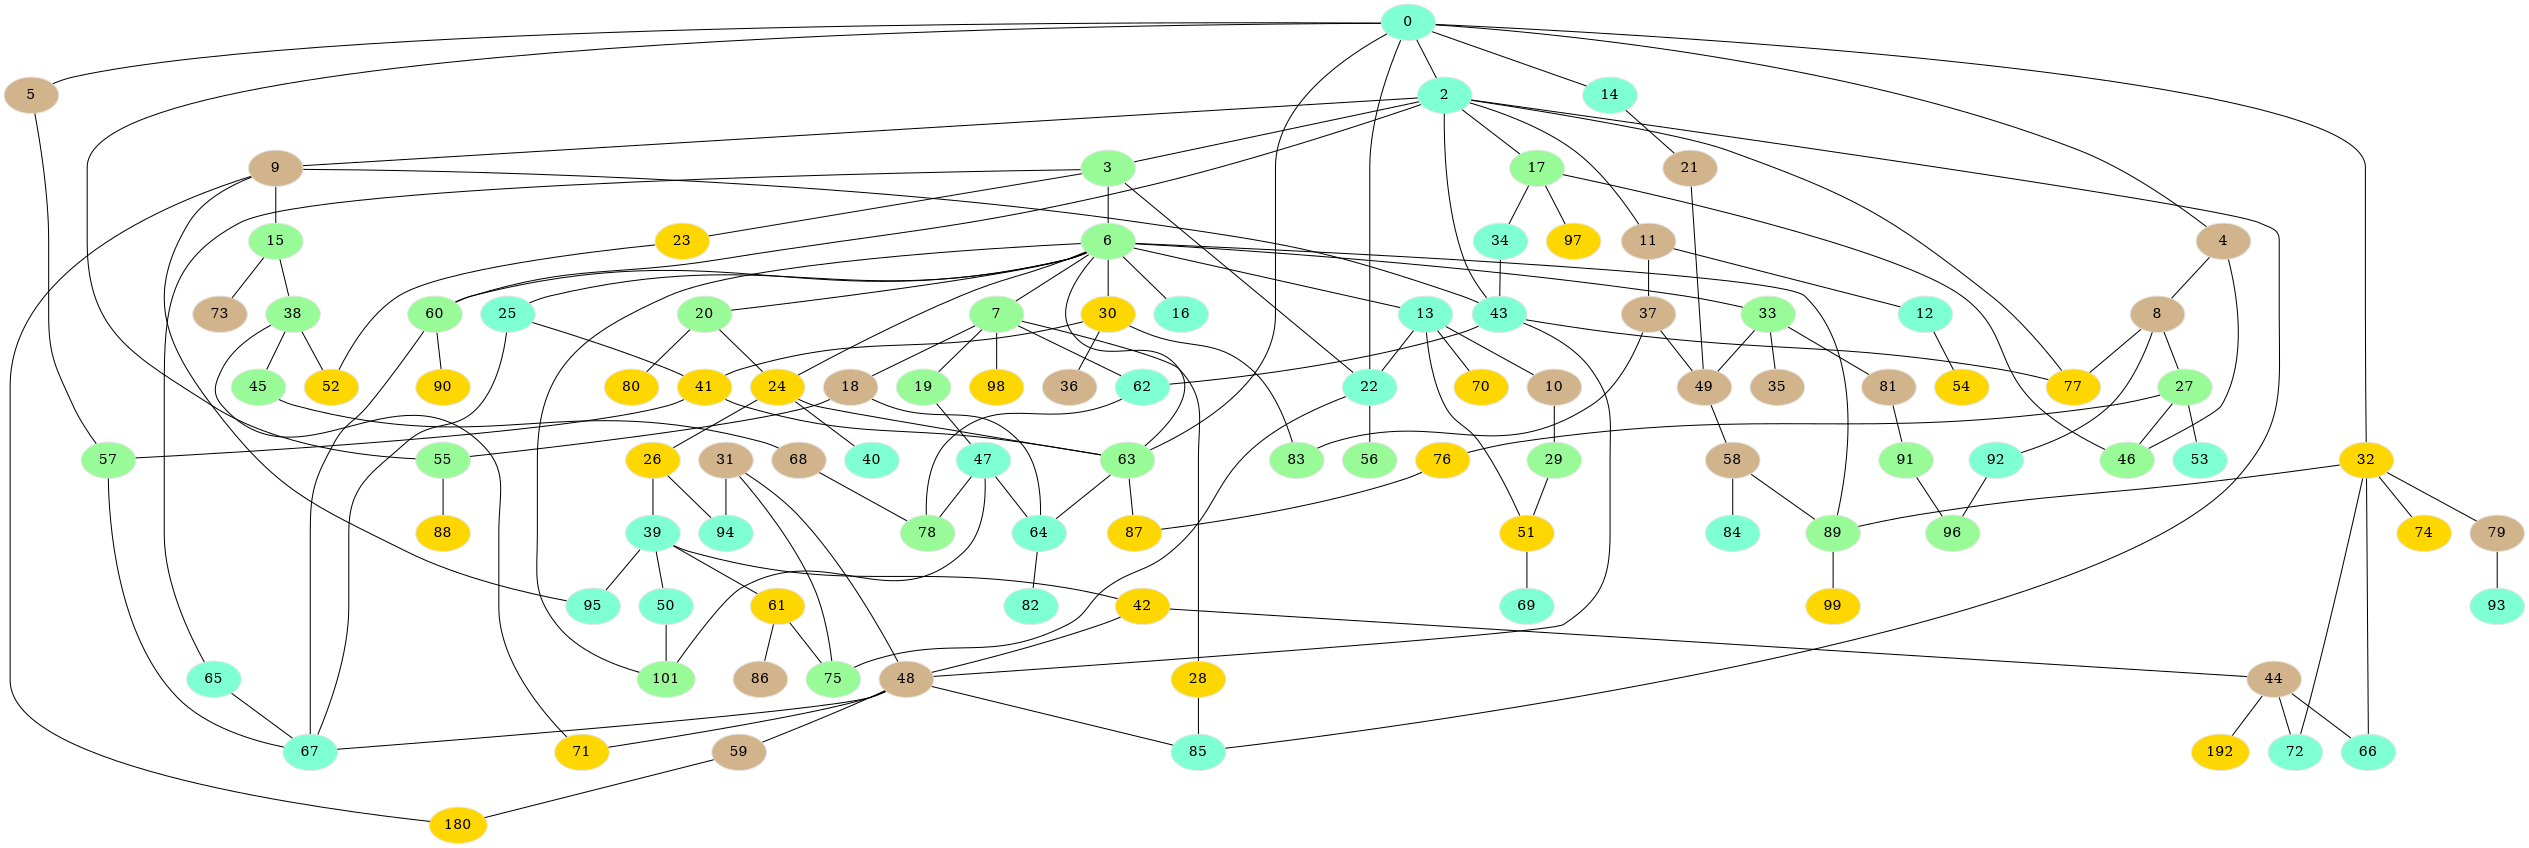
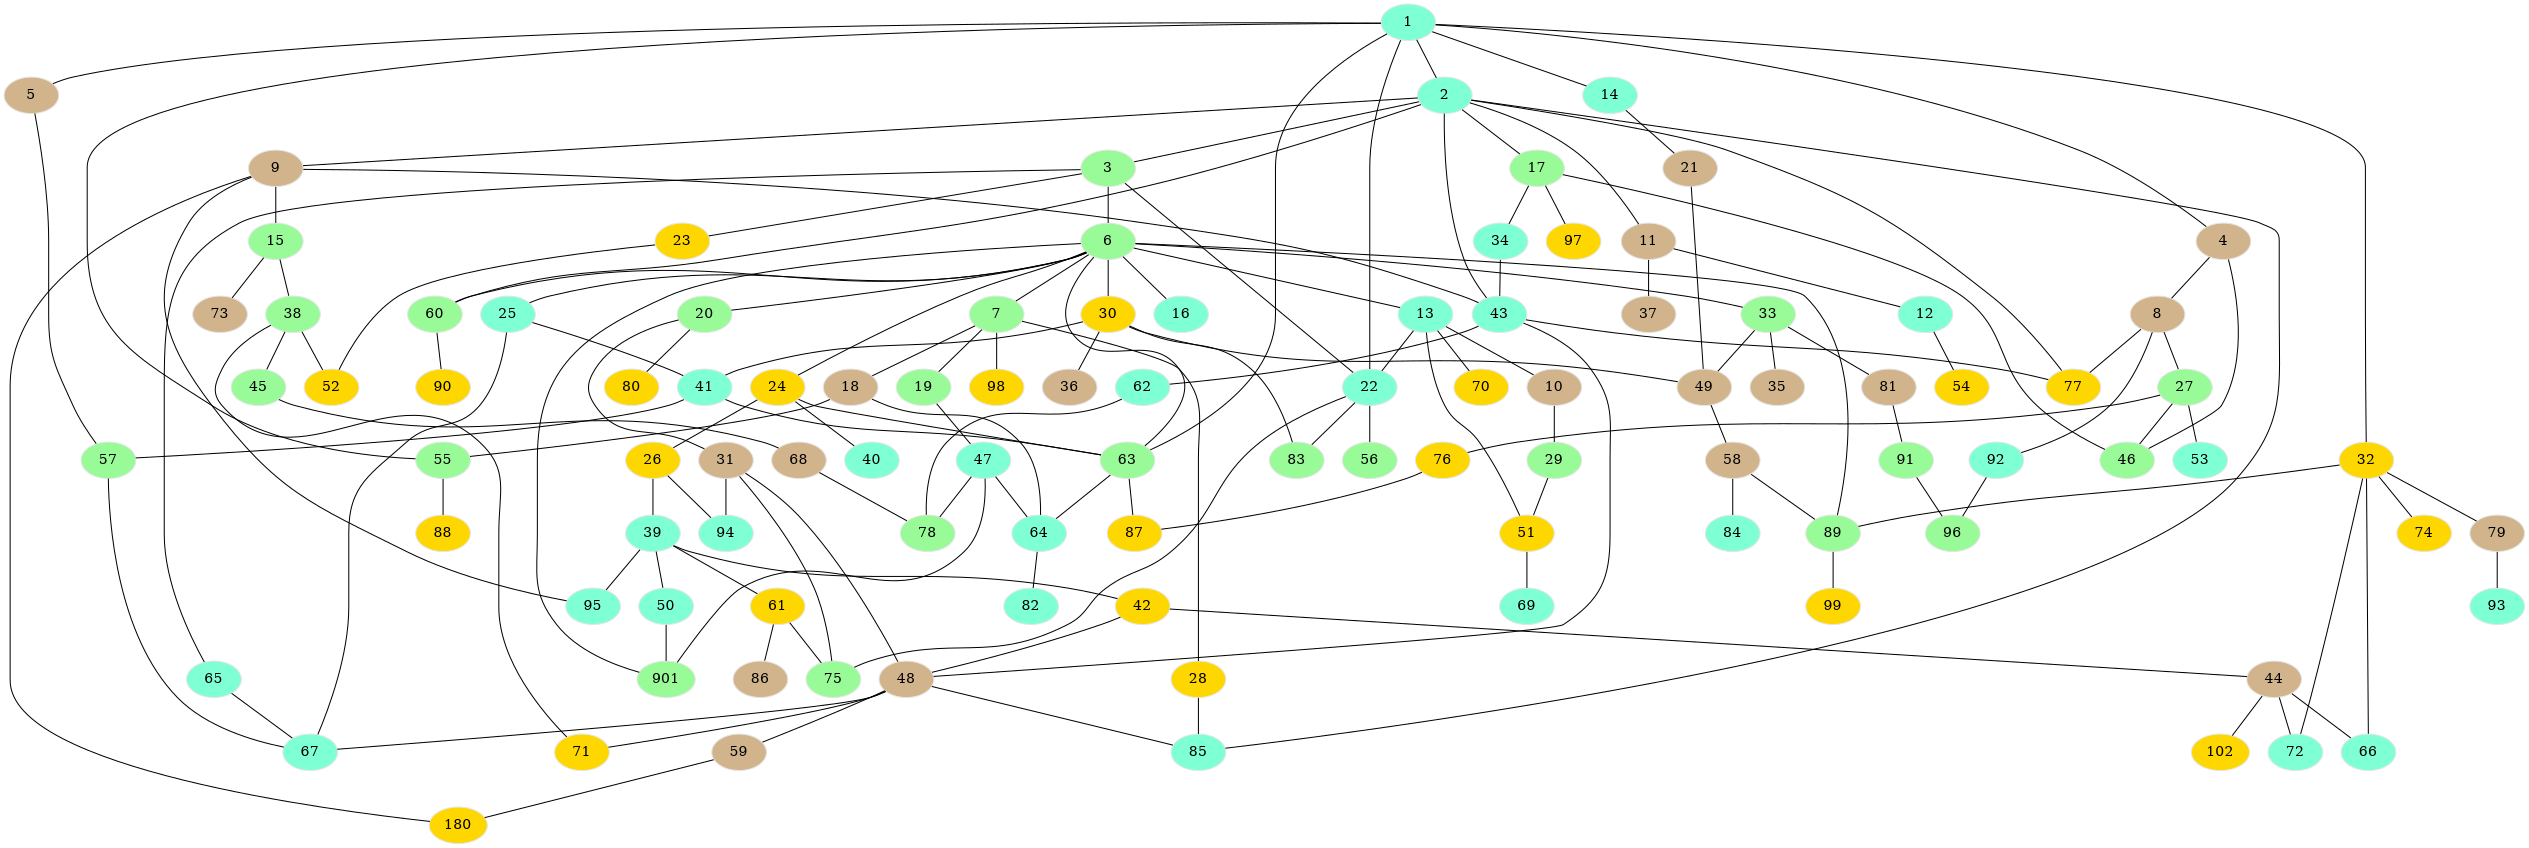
node "0": label "0" -> "1"
edge "20" -- "24": now "20" -- "31"
edge "7" -- "62": removed
edge "37" -- "49": now "30" -- "49"
node "41": fillcolor gold -> aquamarine
edge "37" -- "83": now "22" -- "83"
edge "60" -- "67": removed
node "101": label "101" -> "901"
node "192": label "192" -> "102"
